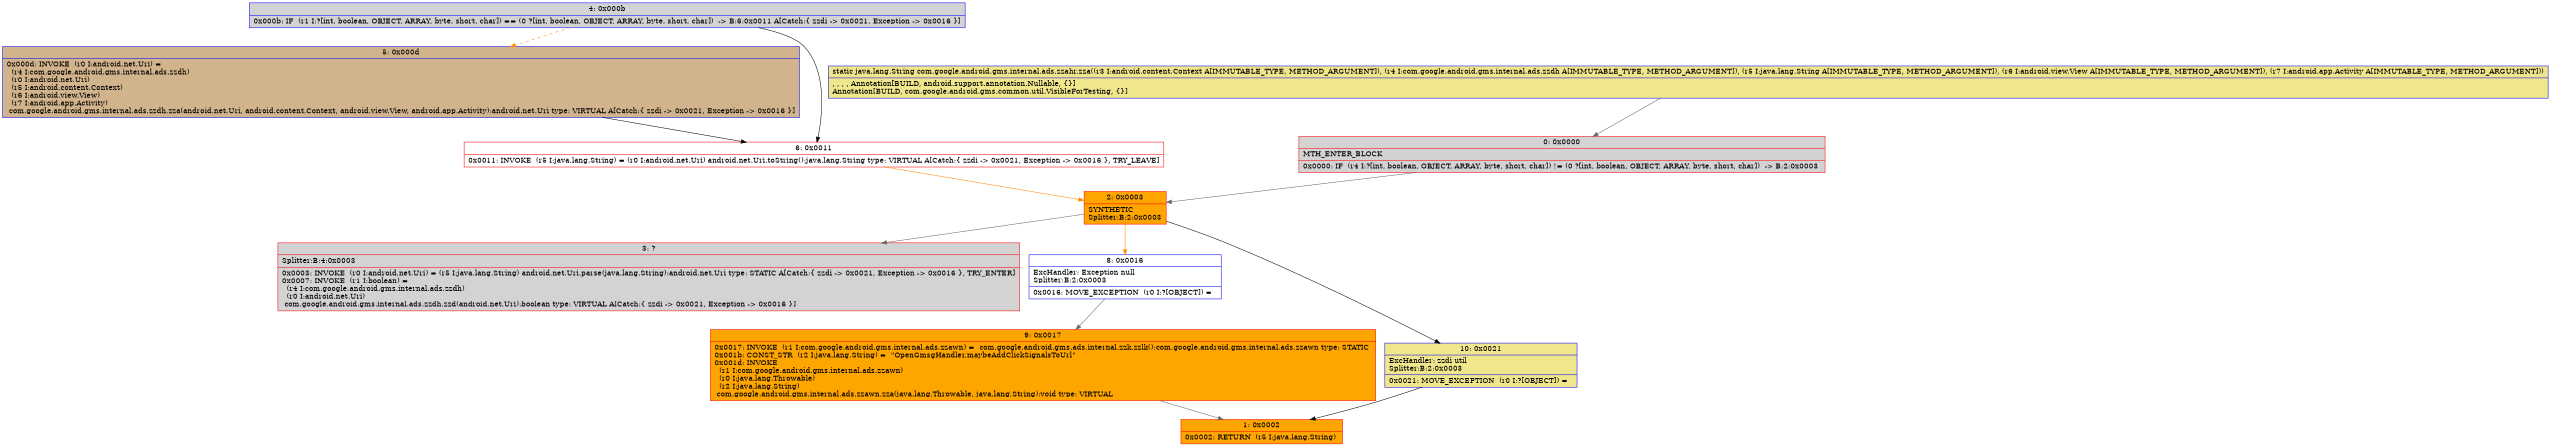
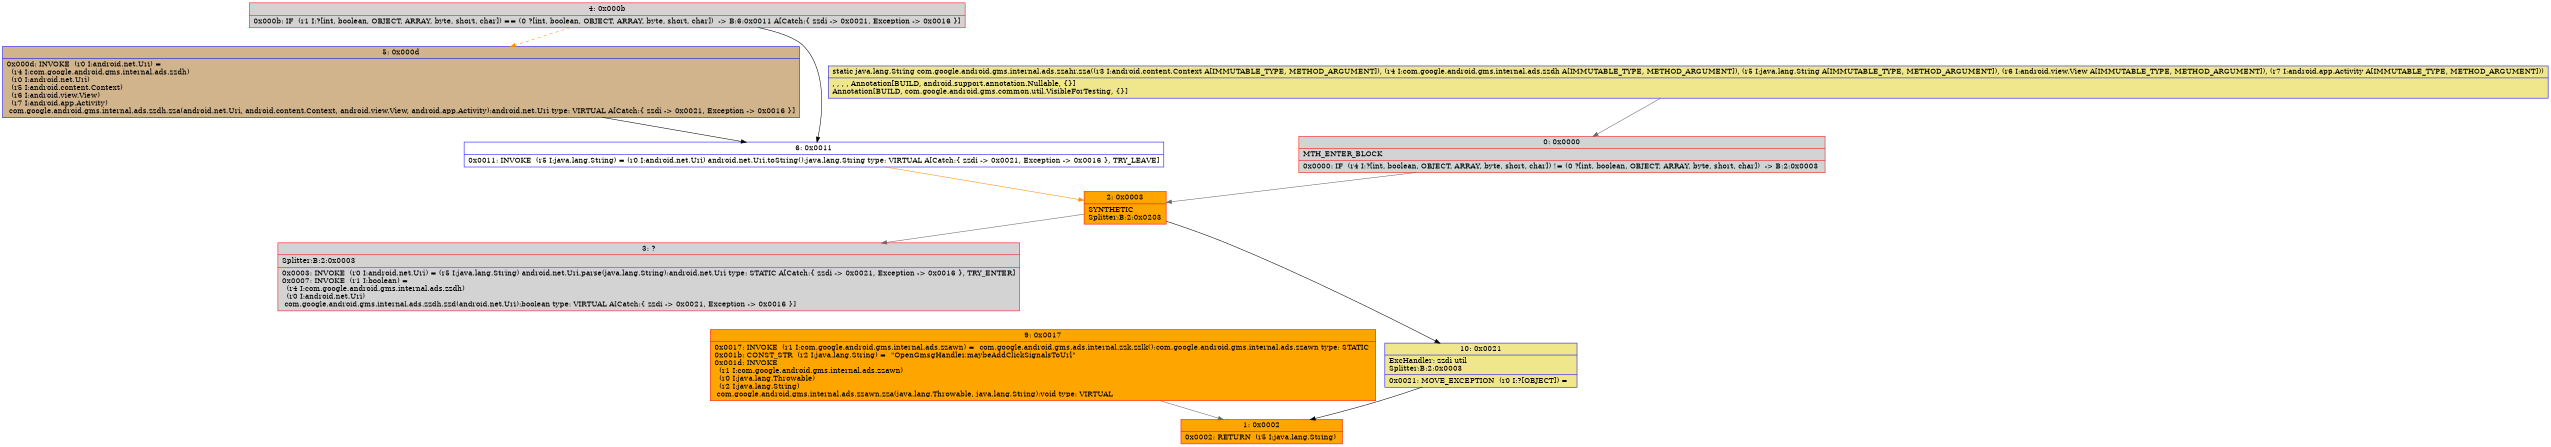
node "4: 0x000b": color blue -> red
node "6: 0x0011": color red -> blue
node "2: 0x0003": text "Splitter:B:2:0x0003" -> "Splitter:B:2:0x0203"
node "3: ?": text "Splitter:B:4:0x0003" -> "Splitter:B:2:0x0003"
node "8: 0x0016": removed
